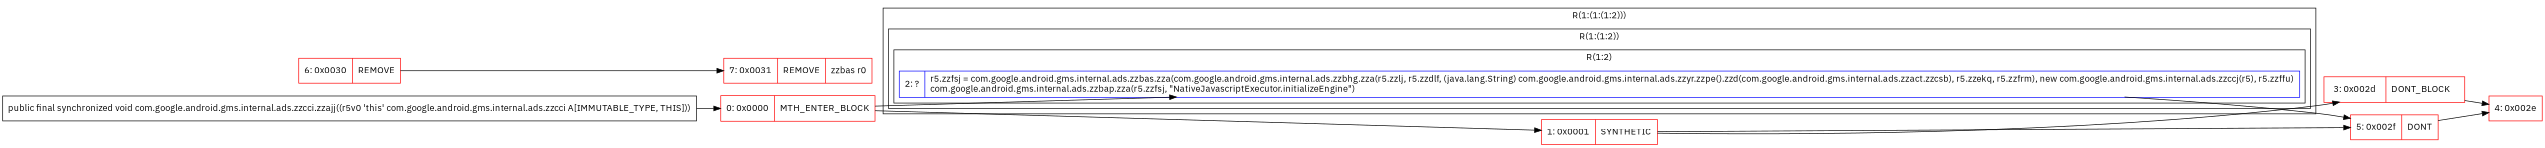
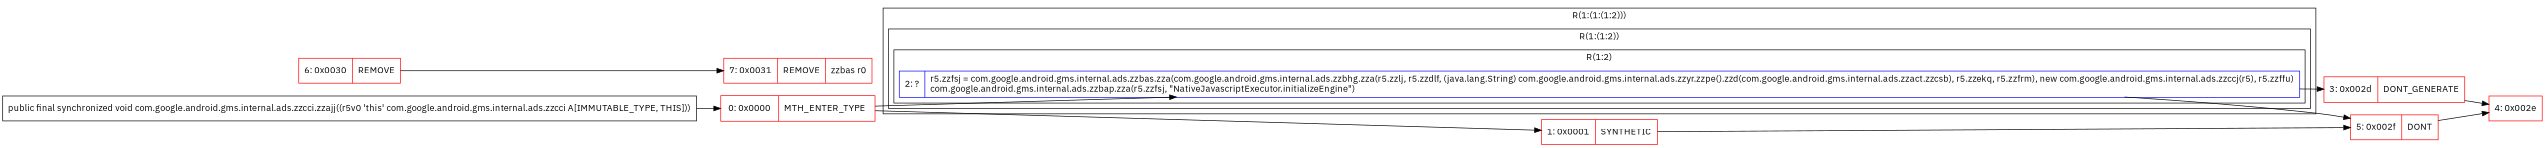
node "3: 0x002d": text "DONT_BLOCK" -> "DONT_GENERATE"
node "0: 0x0000": text "MTH_ENTER_BLOCK" -> "MTH_ENTER_TYPE"
edge "1: 0x0001" -> "3: 0x002d": now "2: ?" -> "3: 0x002d"
